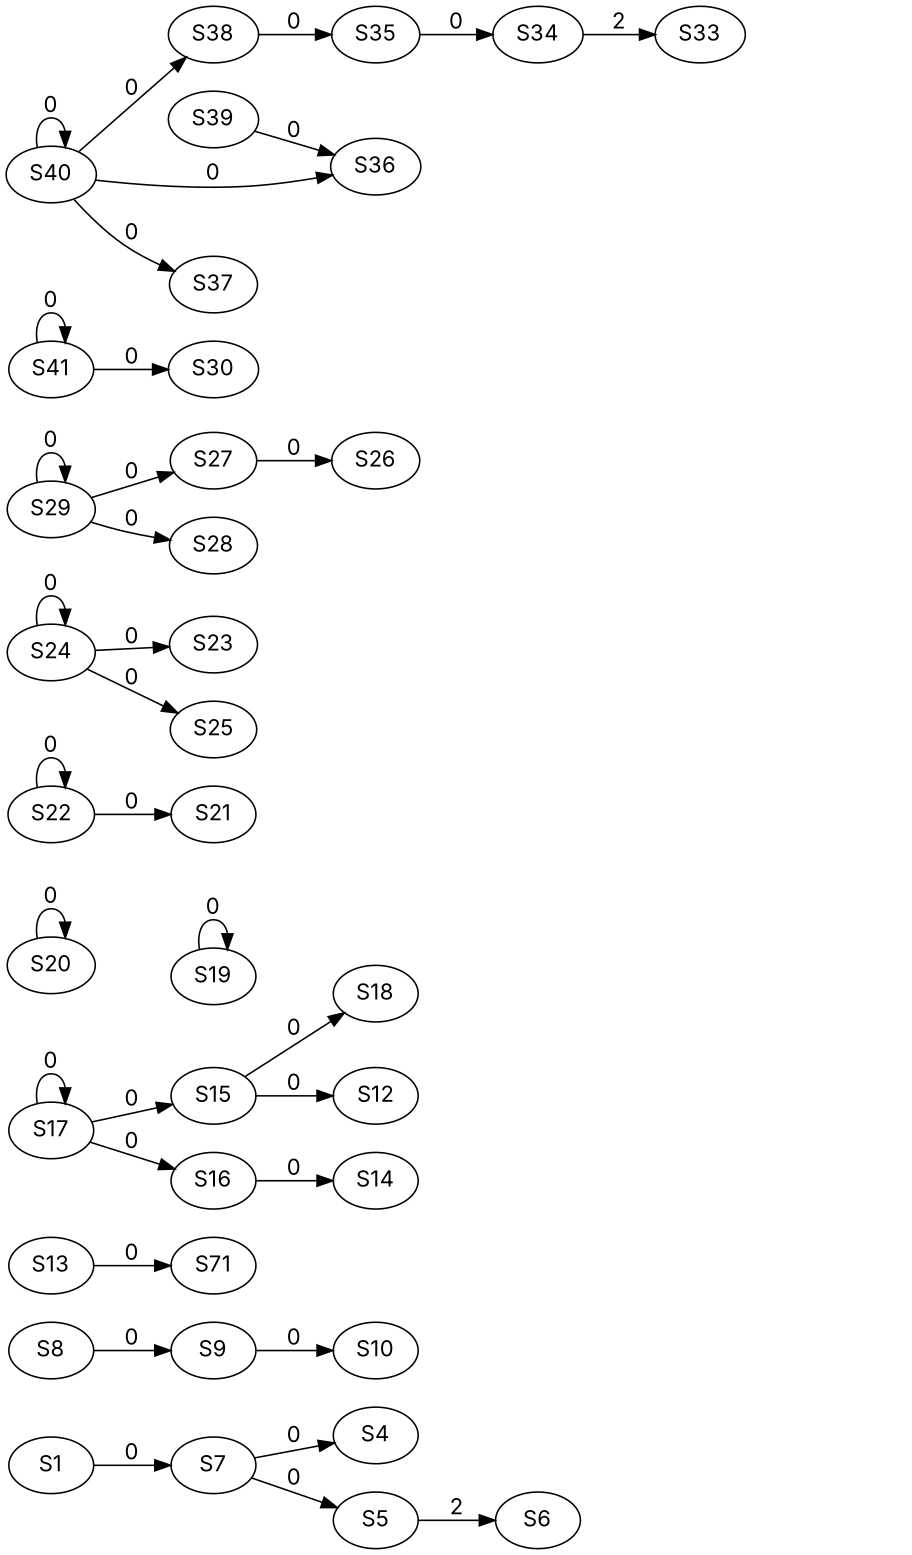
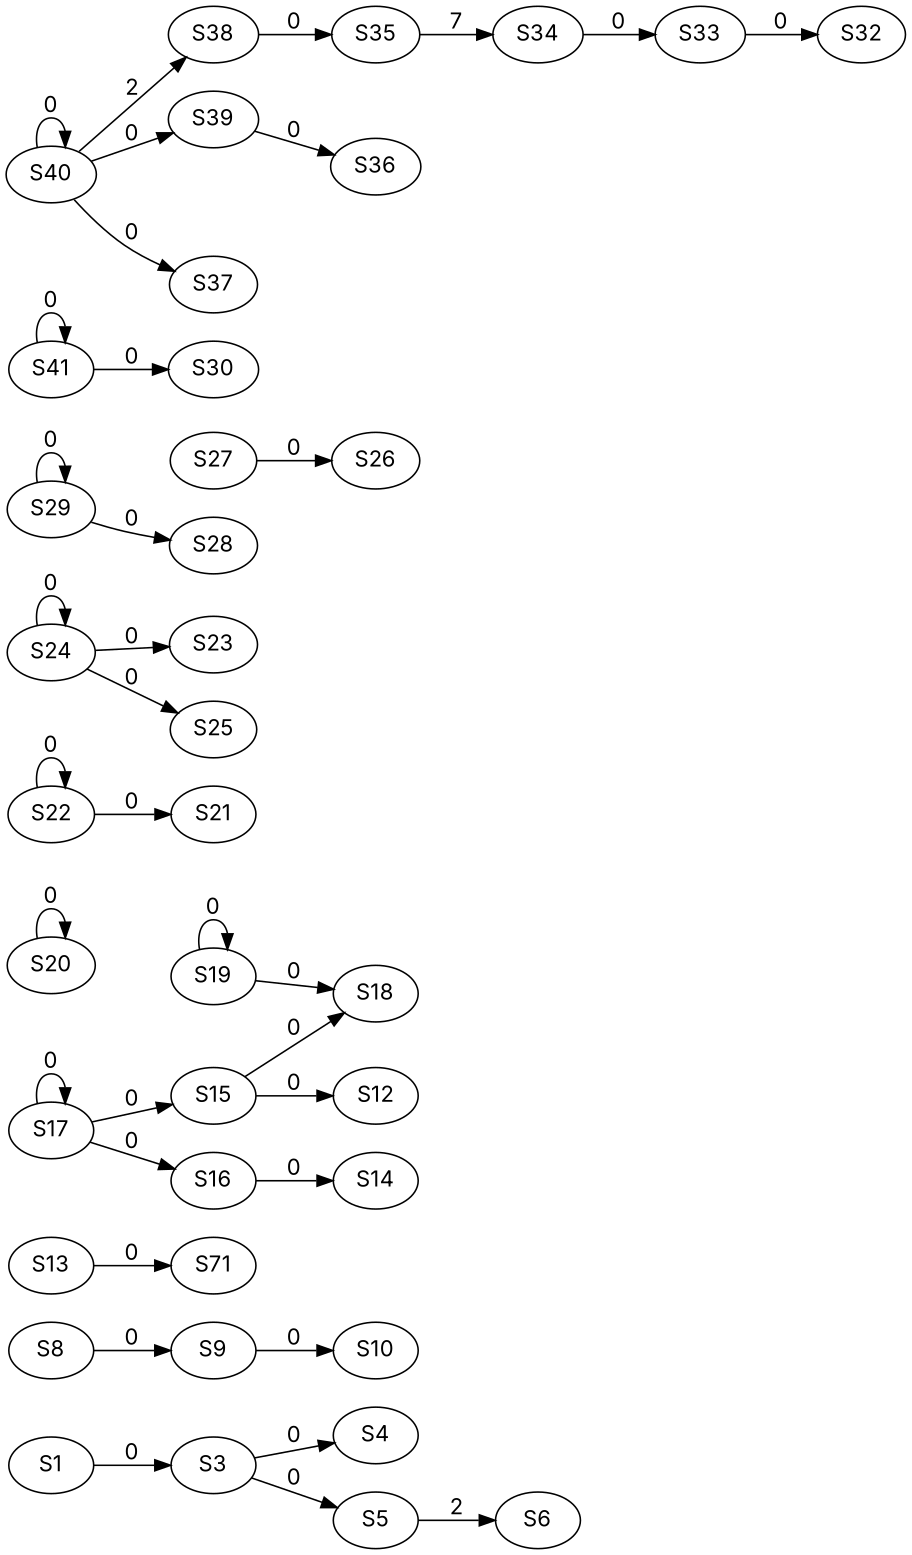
edge "S35" -> "S34": label "0" -> "7"
edge "S34" -> "S33": label "2" -> "0"
node "S32": added
edge "S40" -> "S38": label "0" -> "2"
edge "S40" -> "S36": now "S40" -> "S39"
edge "S29" -> "S27": removed, label "0"
edge "S19" -> "S18": added, label "0"
node "S7": label "S7" -> "S3"
